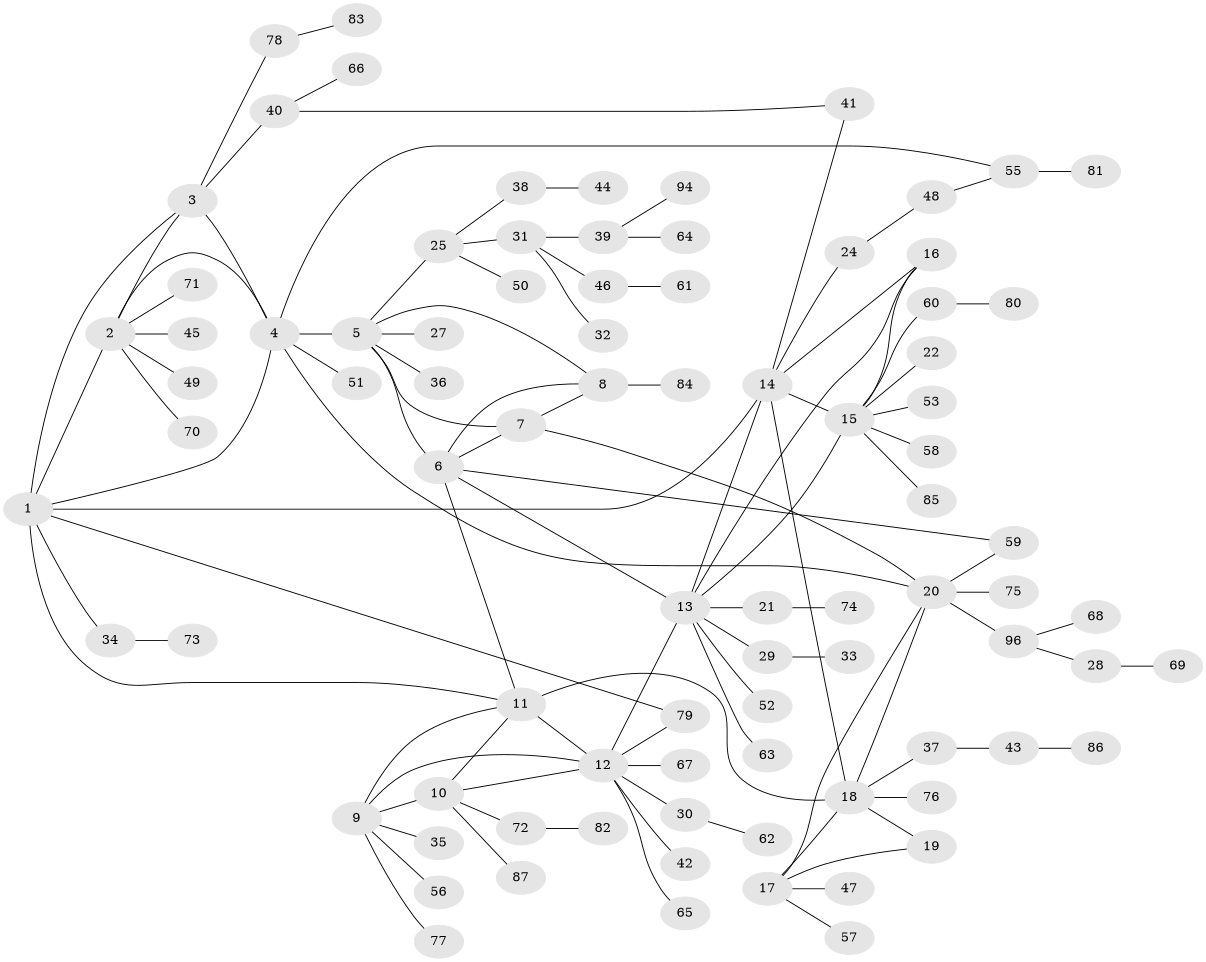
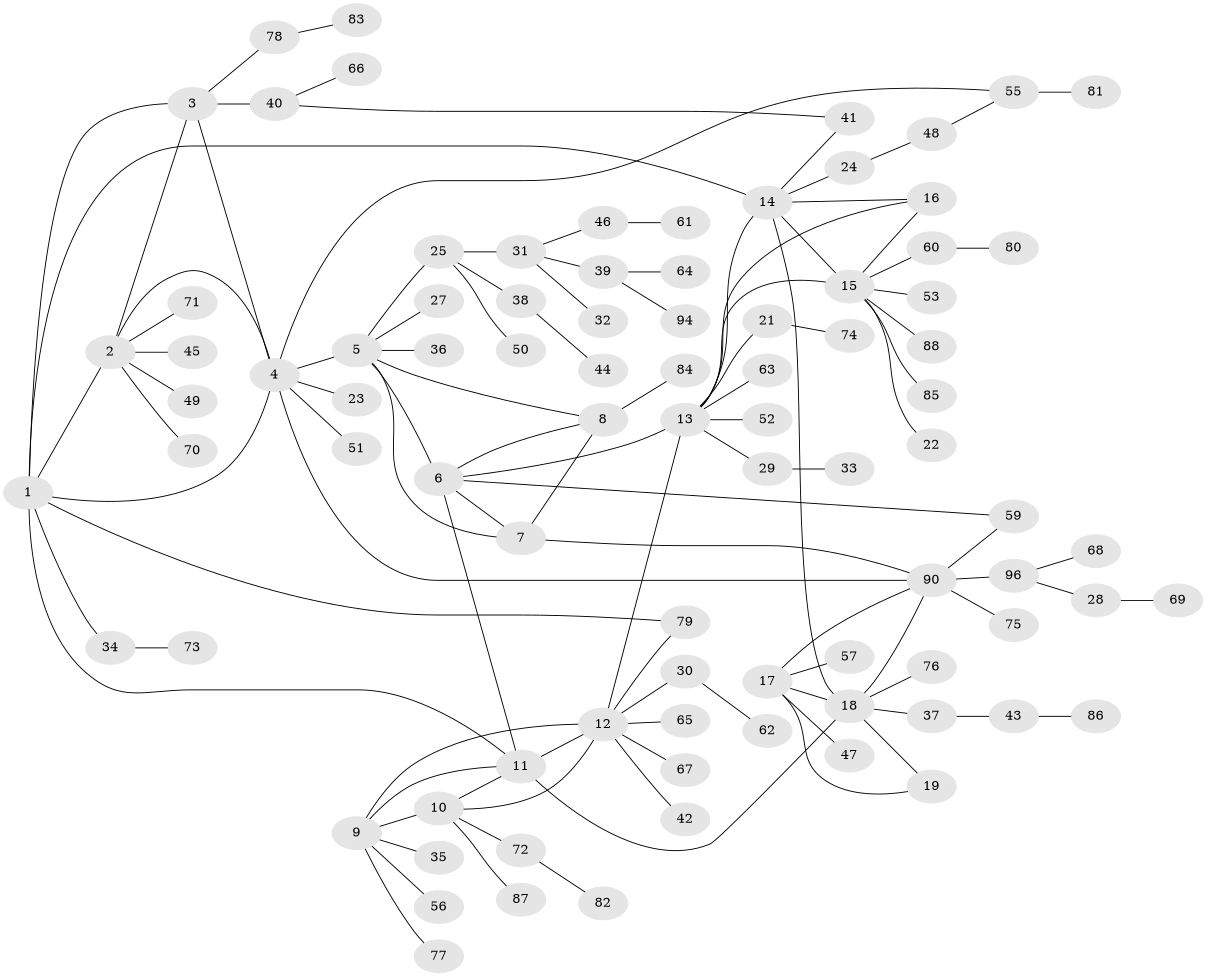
node "23": added
node "58": label "58" -> "88"
node "20": label "20" -> "90"
